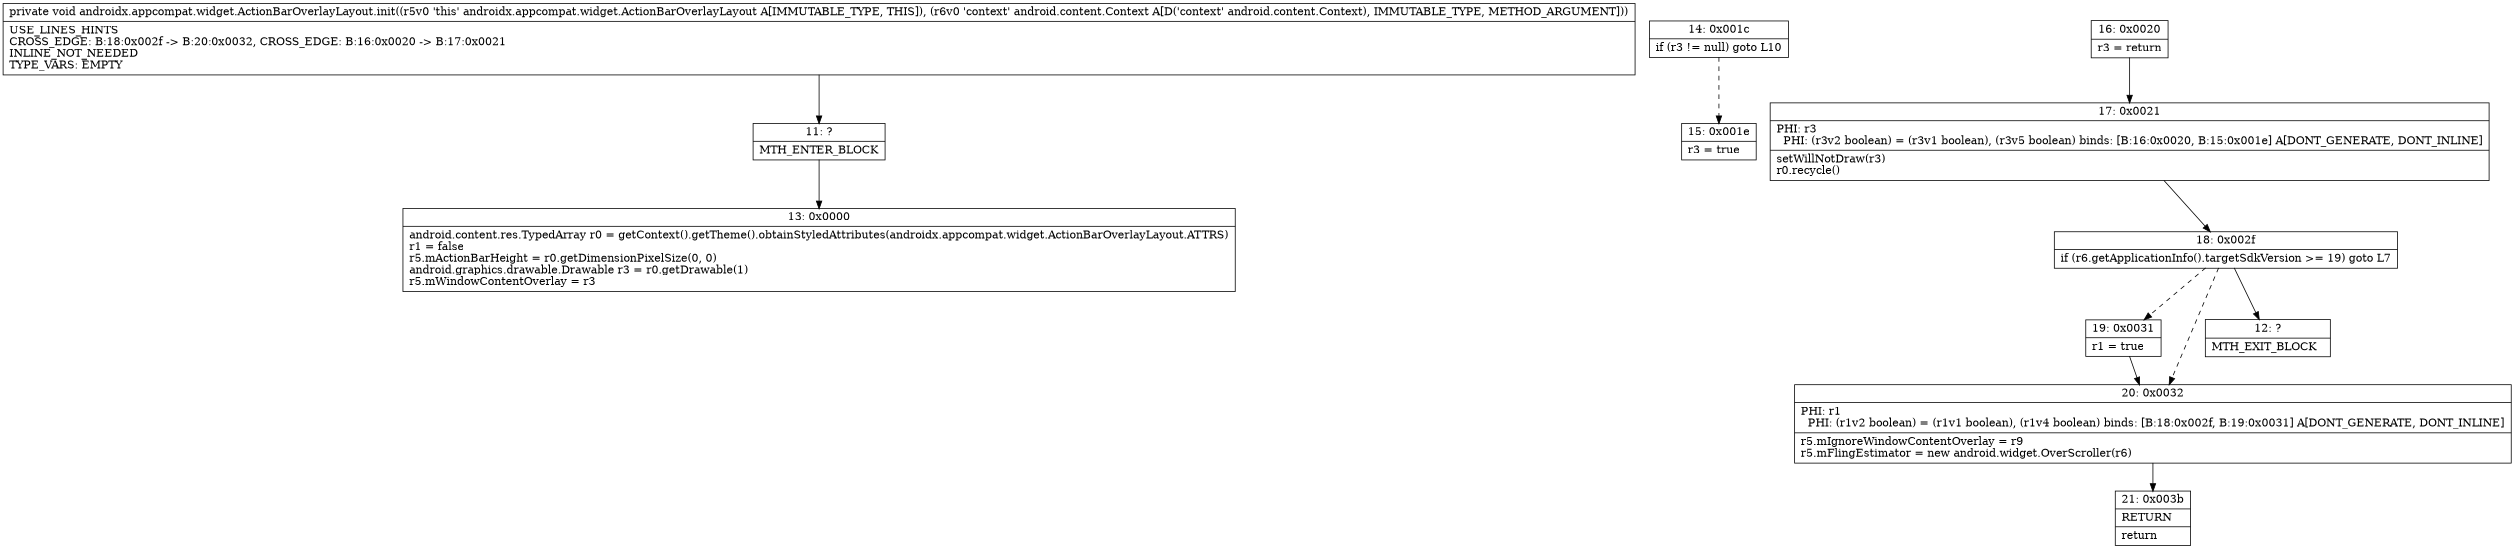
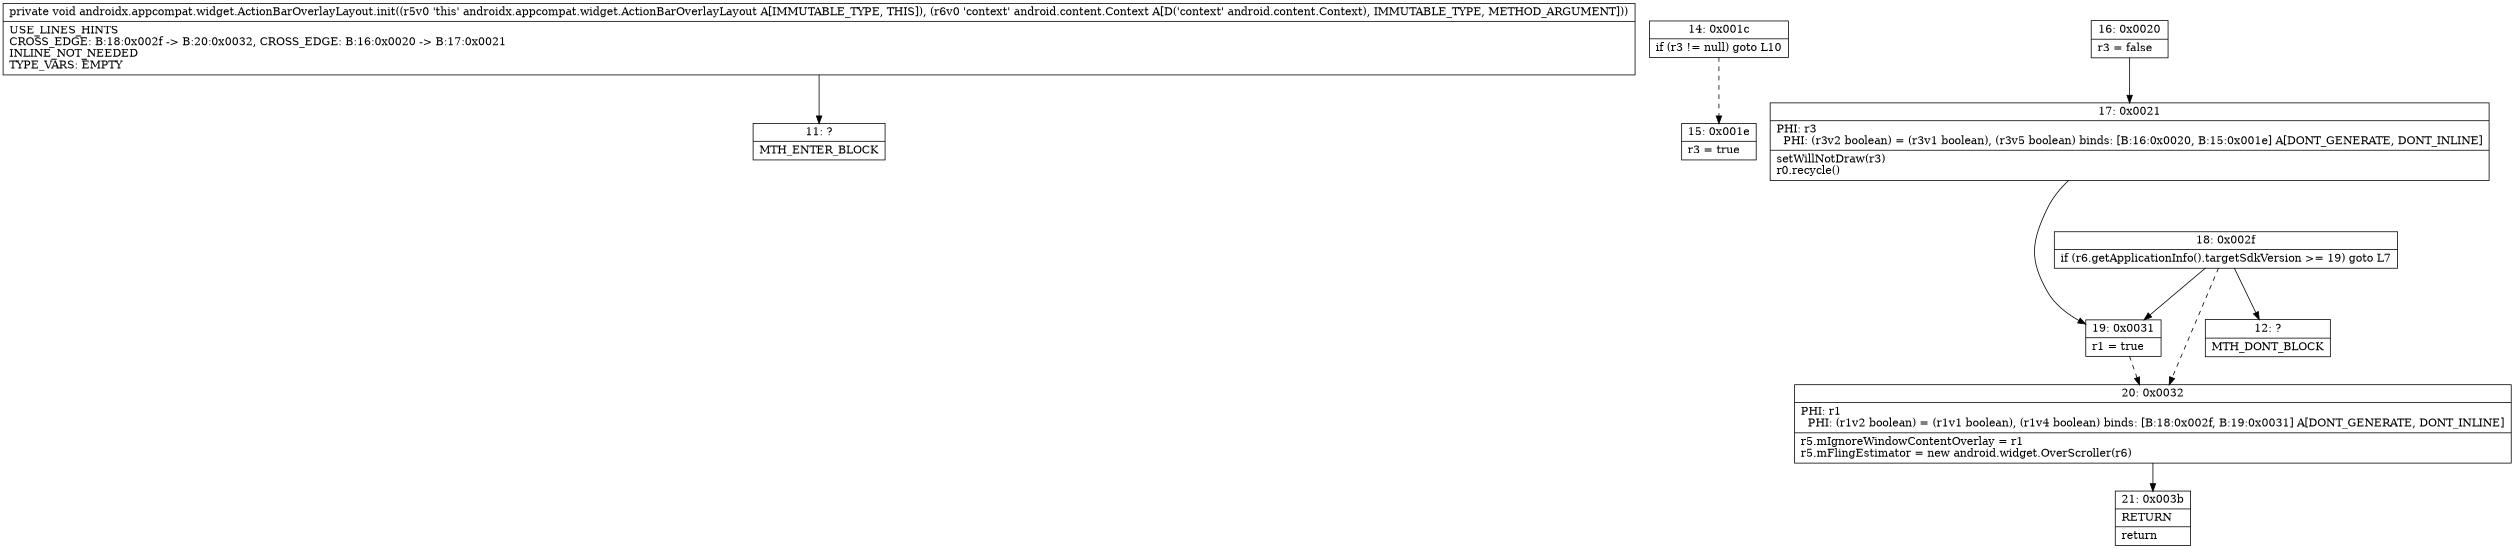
node "16: 0x0020": text "r3 = return" -> "r3 = false"
edge "17: 0x0021" -> "18: 0x002f": now "17: 0x0021" -> "19: 0x0031"
node "13: 0x0000": removed
edge "18: 0x002f" -> "19: 0x0031": style dashed -> solid
node "12: ?": text "MTH_EXIT_BLOCK" -> "MTH_DONT_BLOCK"
edge "19: 0x0031" -> "20: 0x0032": style solid -> dashed
node "20: 0x0032": text "r5.mIgnoreWindowContentOverlay = r9" -> "r5.mIgnoreWindowContentOverlay = r1"
